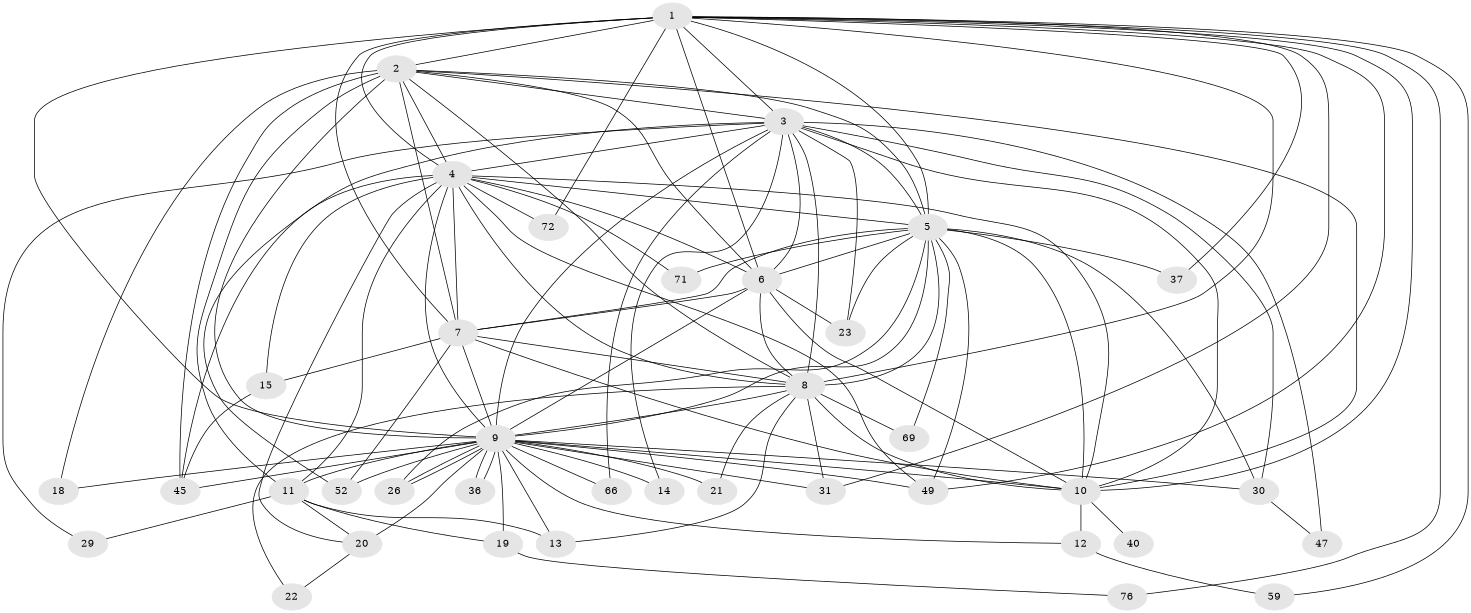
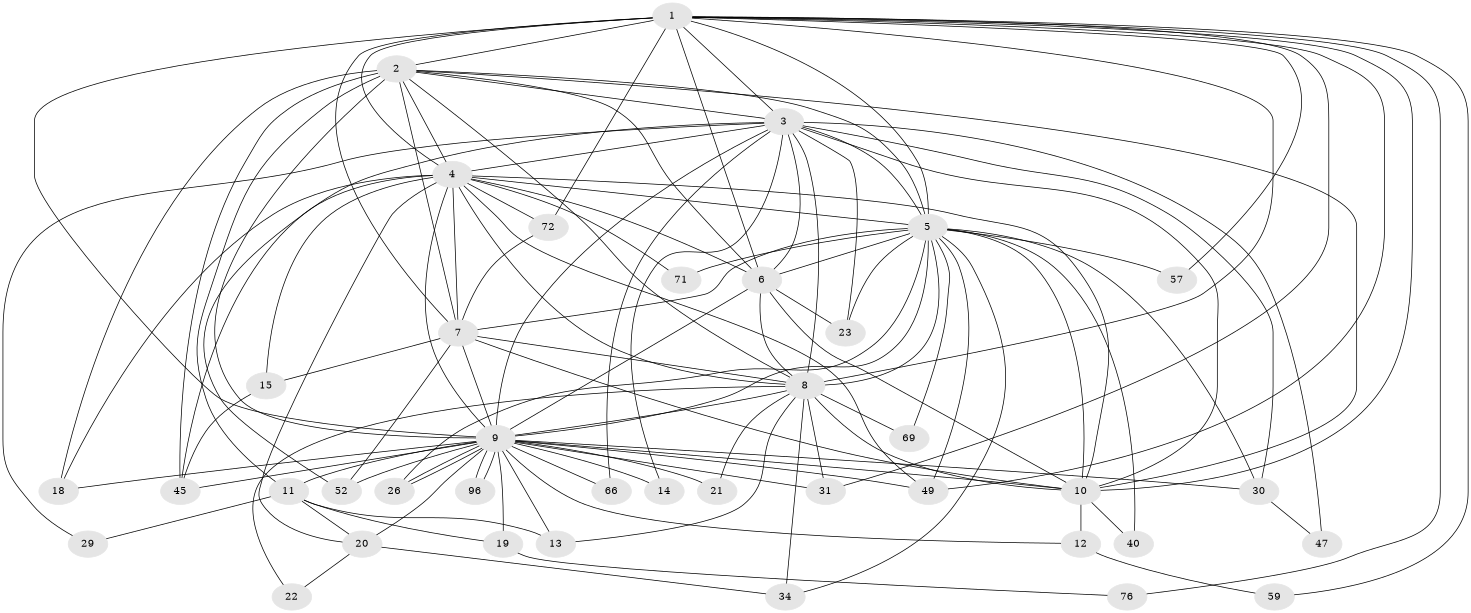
node "37": label "37" -> "57"
edge "6" -- "7": now "72" -- "7"
edge "4" -- "11": now "4" -- "18"
edge "5" -- "40": added
node "36": label "36" -> "96"
node "34": added
